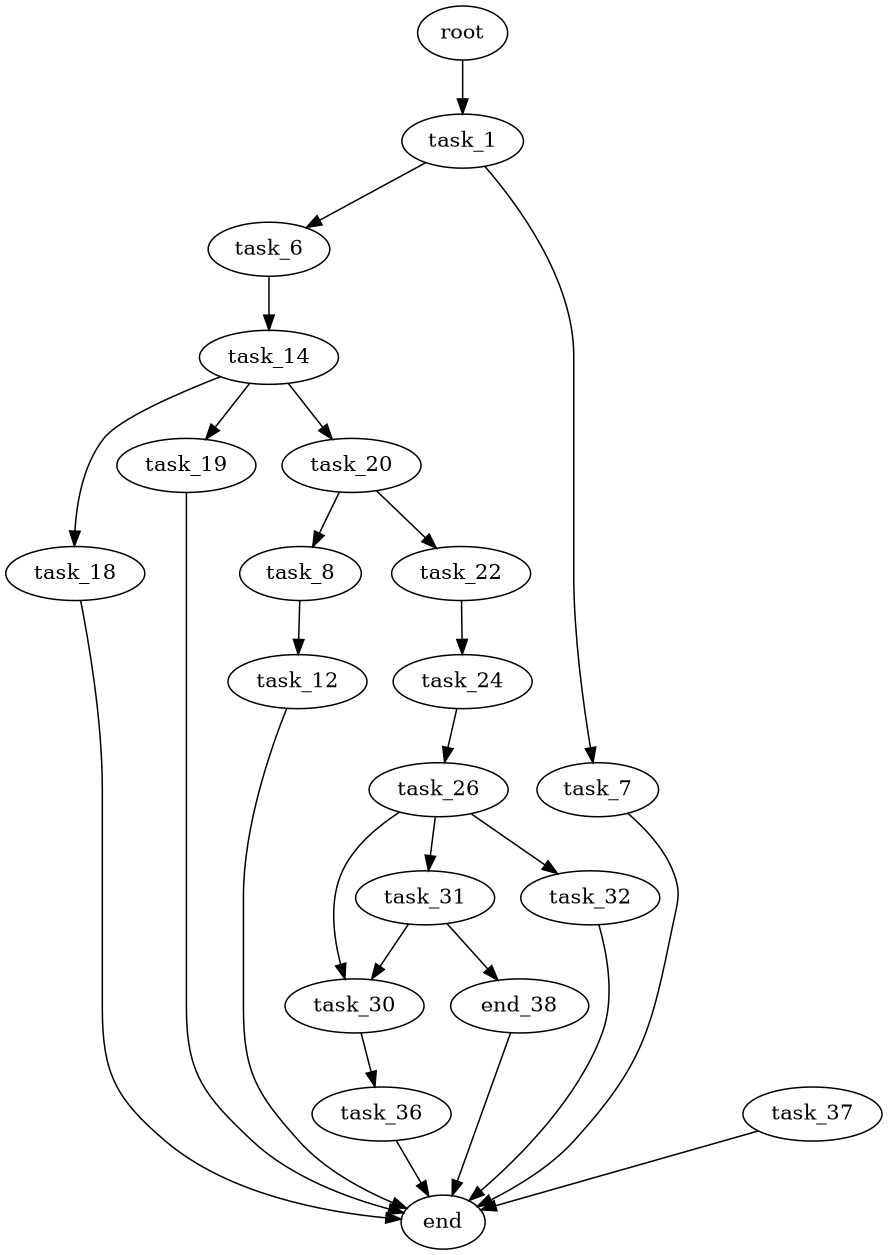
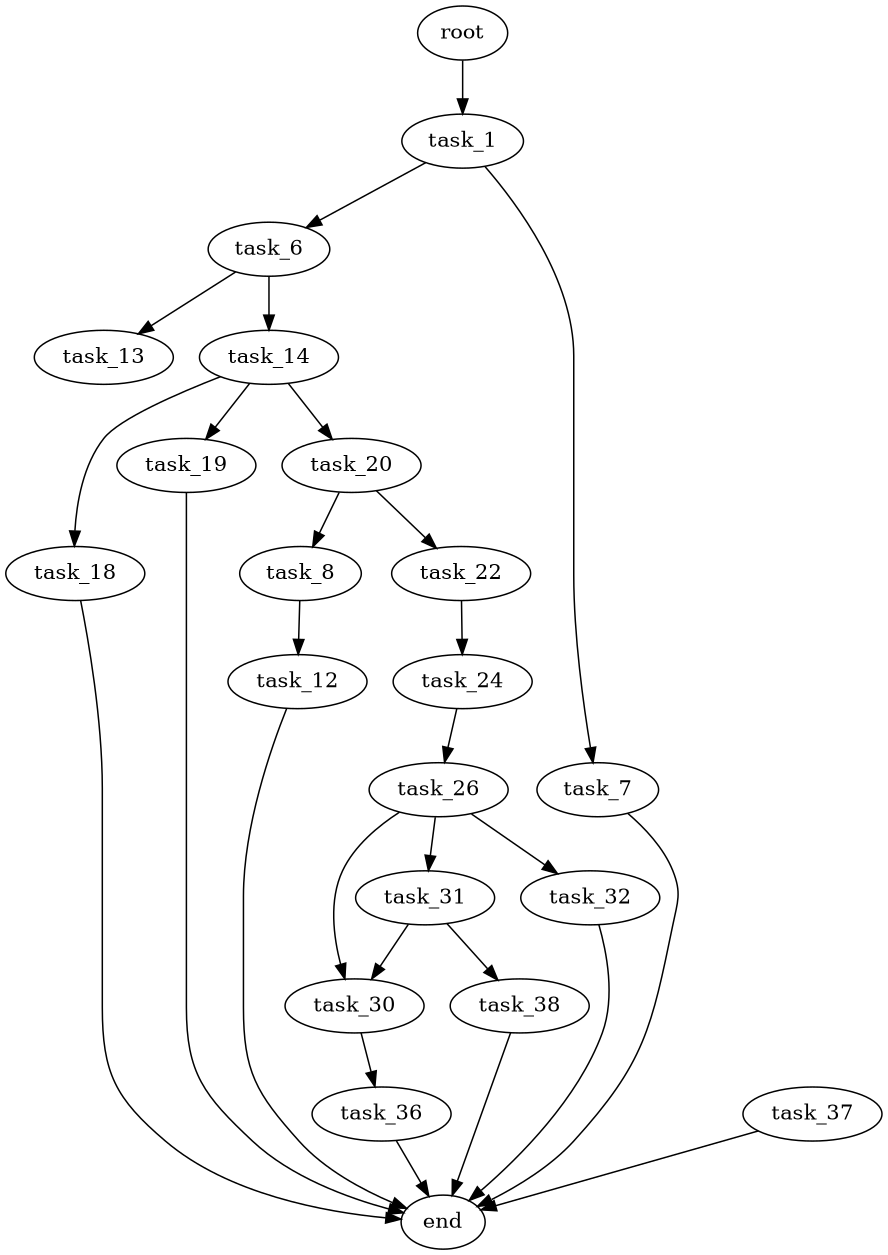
node "task_13": added
node "end_38": label "end_38" -> "task_38"
